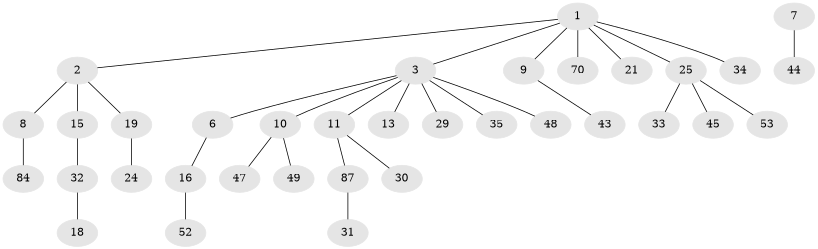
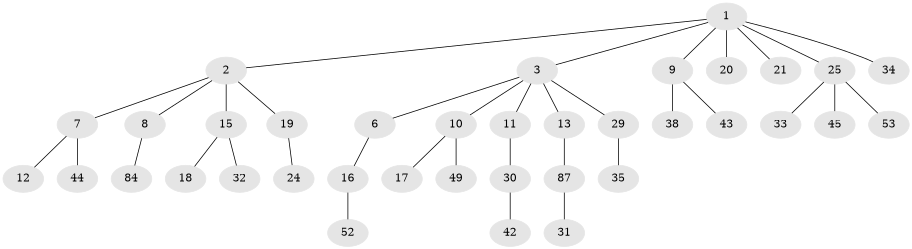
node "70": label "70" -> "20"
edge "2" -- "7": added
edge "3" -- "35": now "29" -- "35"
node "48": removed
node "38": added
edge "11" -- "87": now "13" -- "87"
node "12": added
node "47": label "47" -> "17"
edge "32" -- "18": now "15" -- "18"
node "42": added
